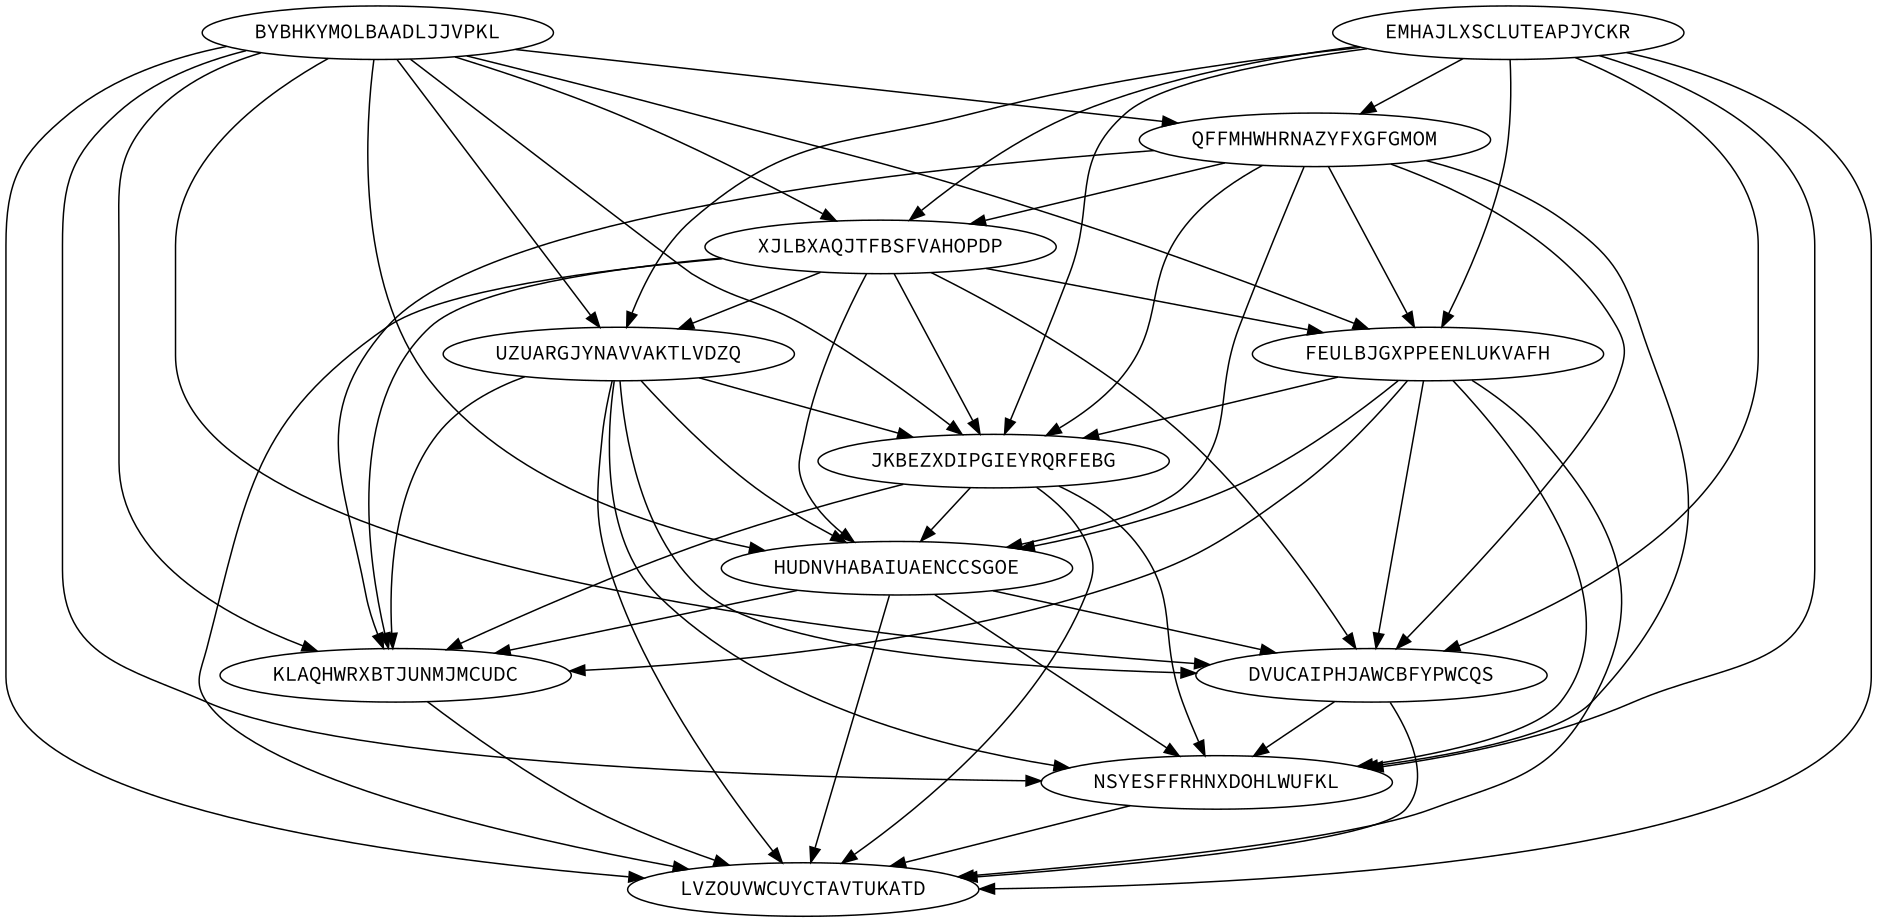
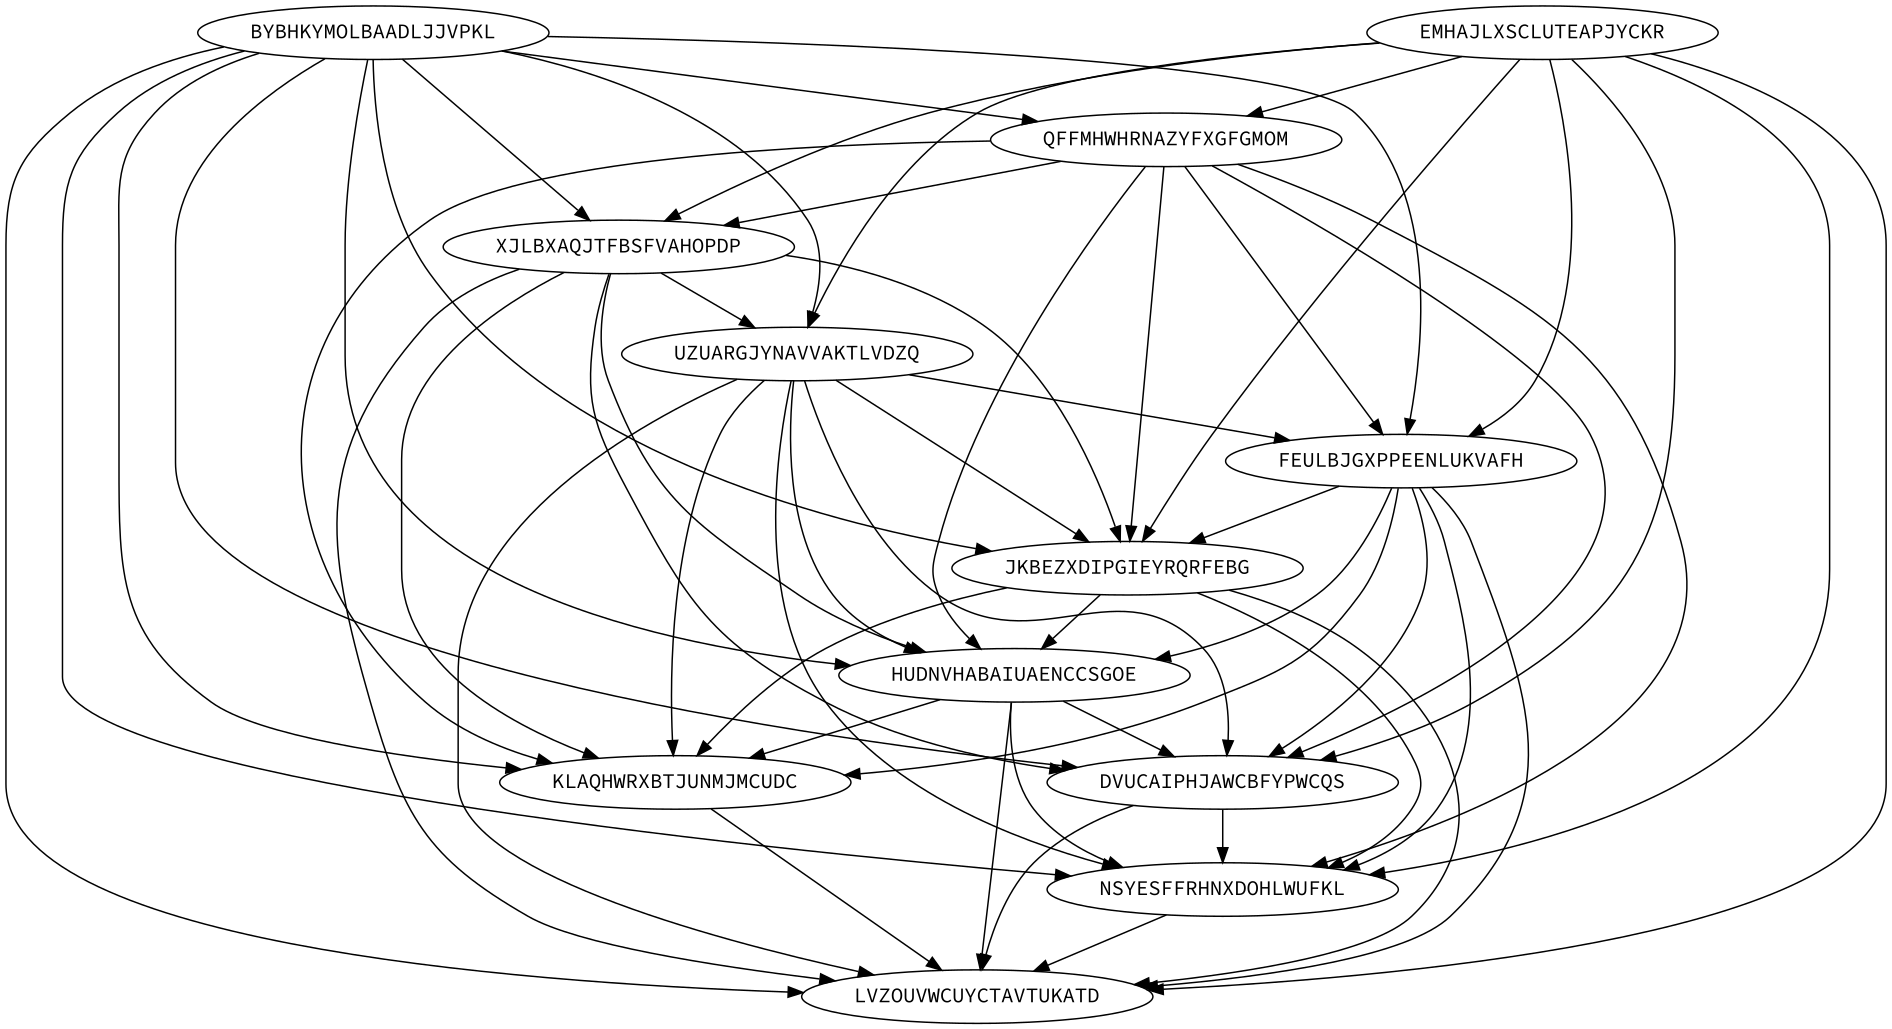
edge "XJLBXAQJTFBSFVAHOPDP" -> "FEULBJGXPPEENLUKVAFH": now "UZUARGJYNAVVAKTLVDZQ" -> "FEULBJGXPPEENLUKVAFH"
